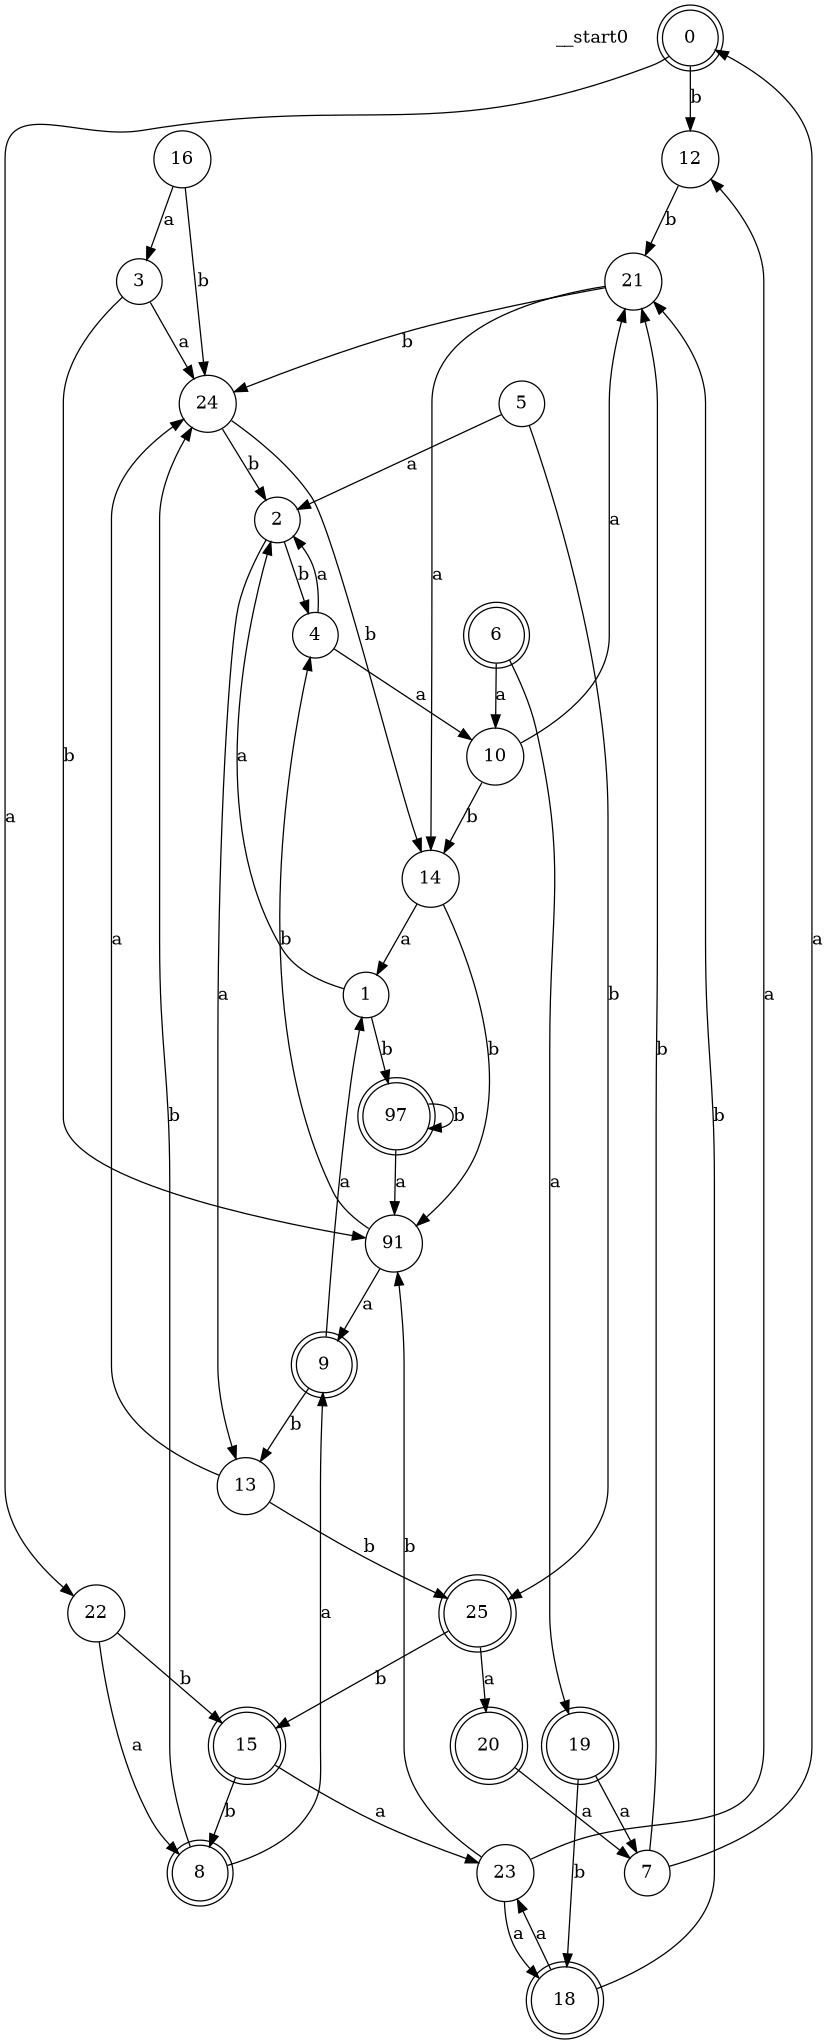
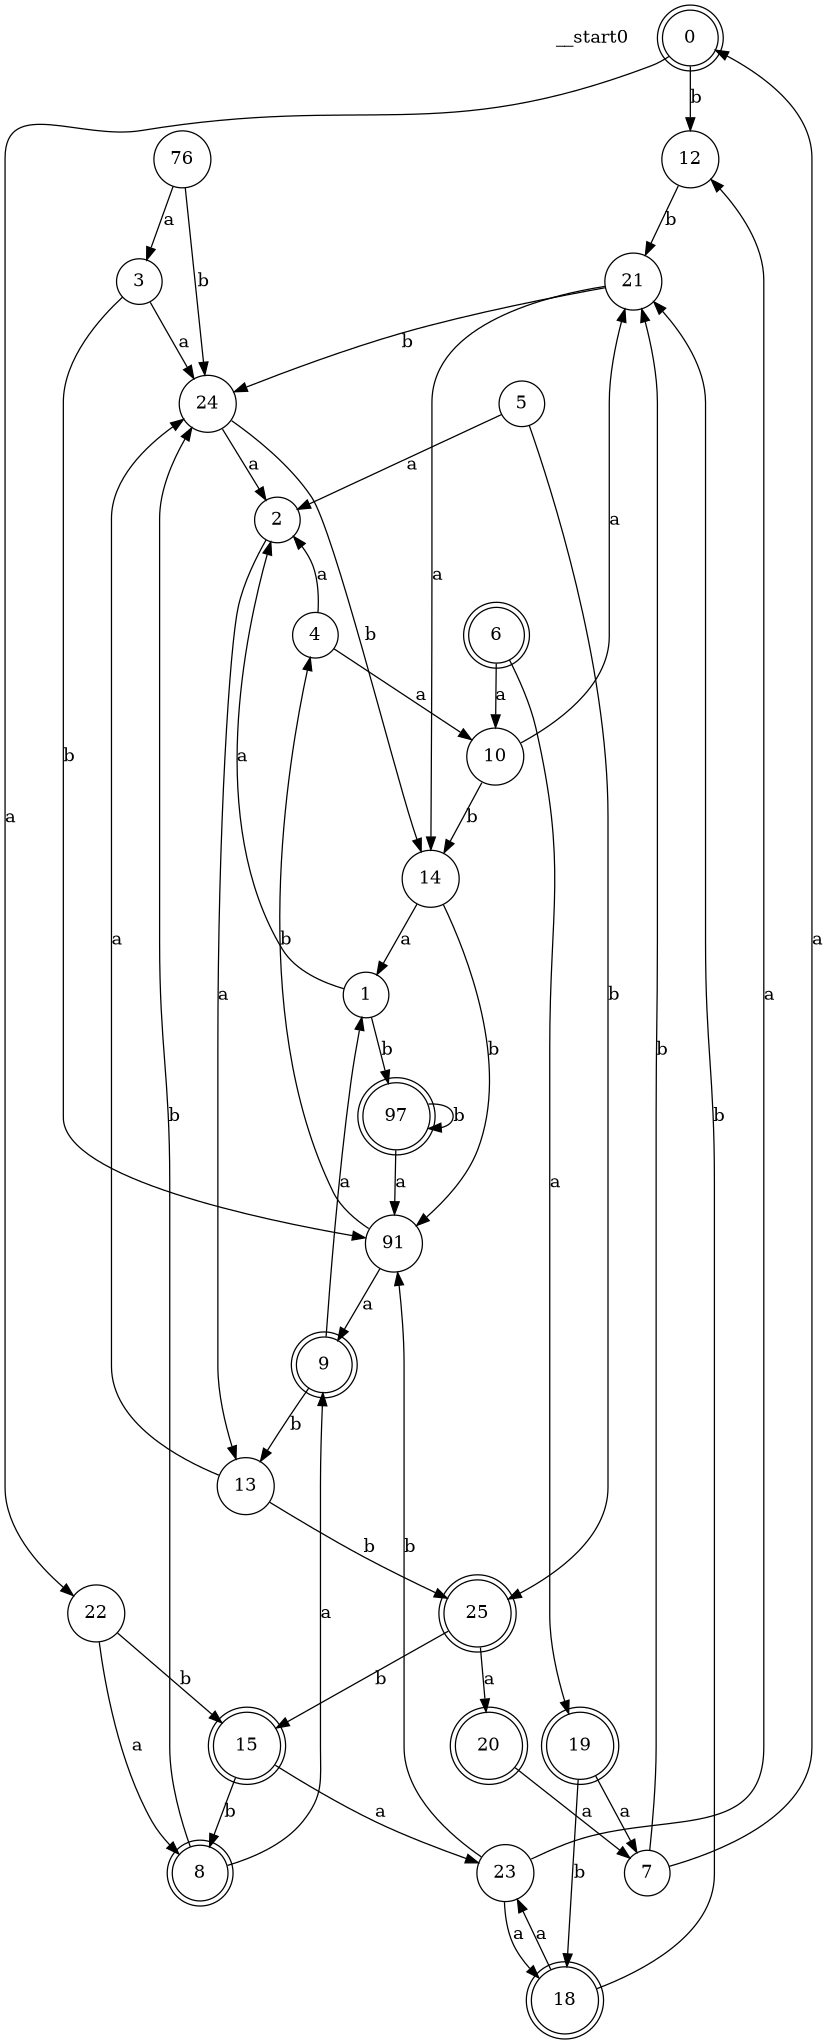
node "16": label "16" -> "76"
edge "24" -> "2": label "b" -> "a"
edge "2" -> "4": removed, label "b"
